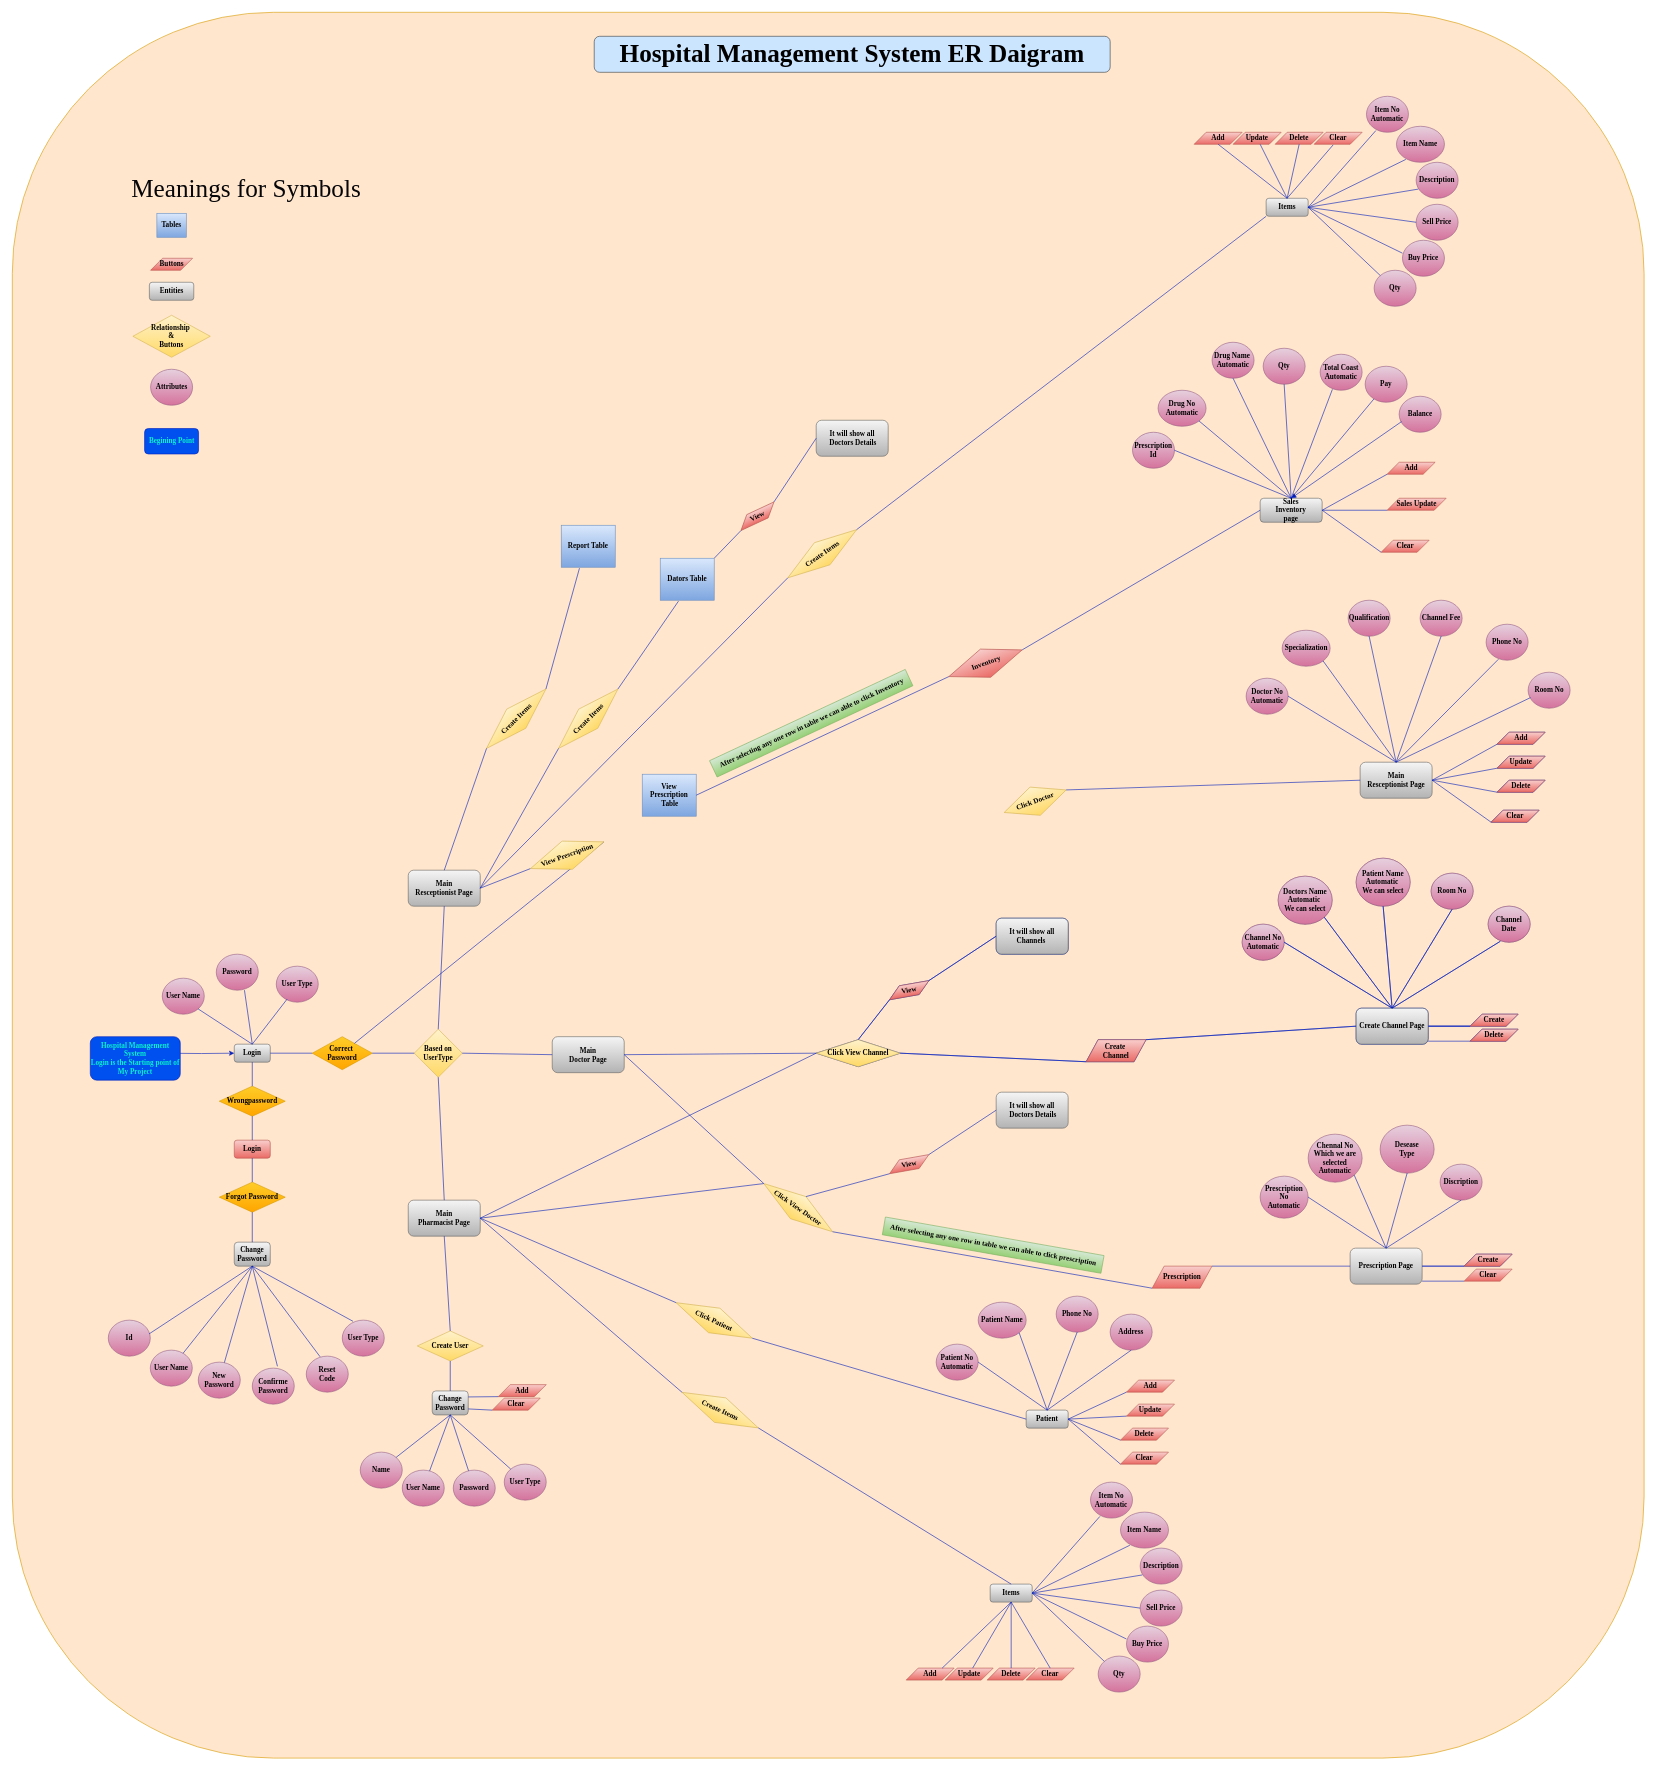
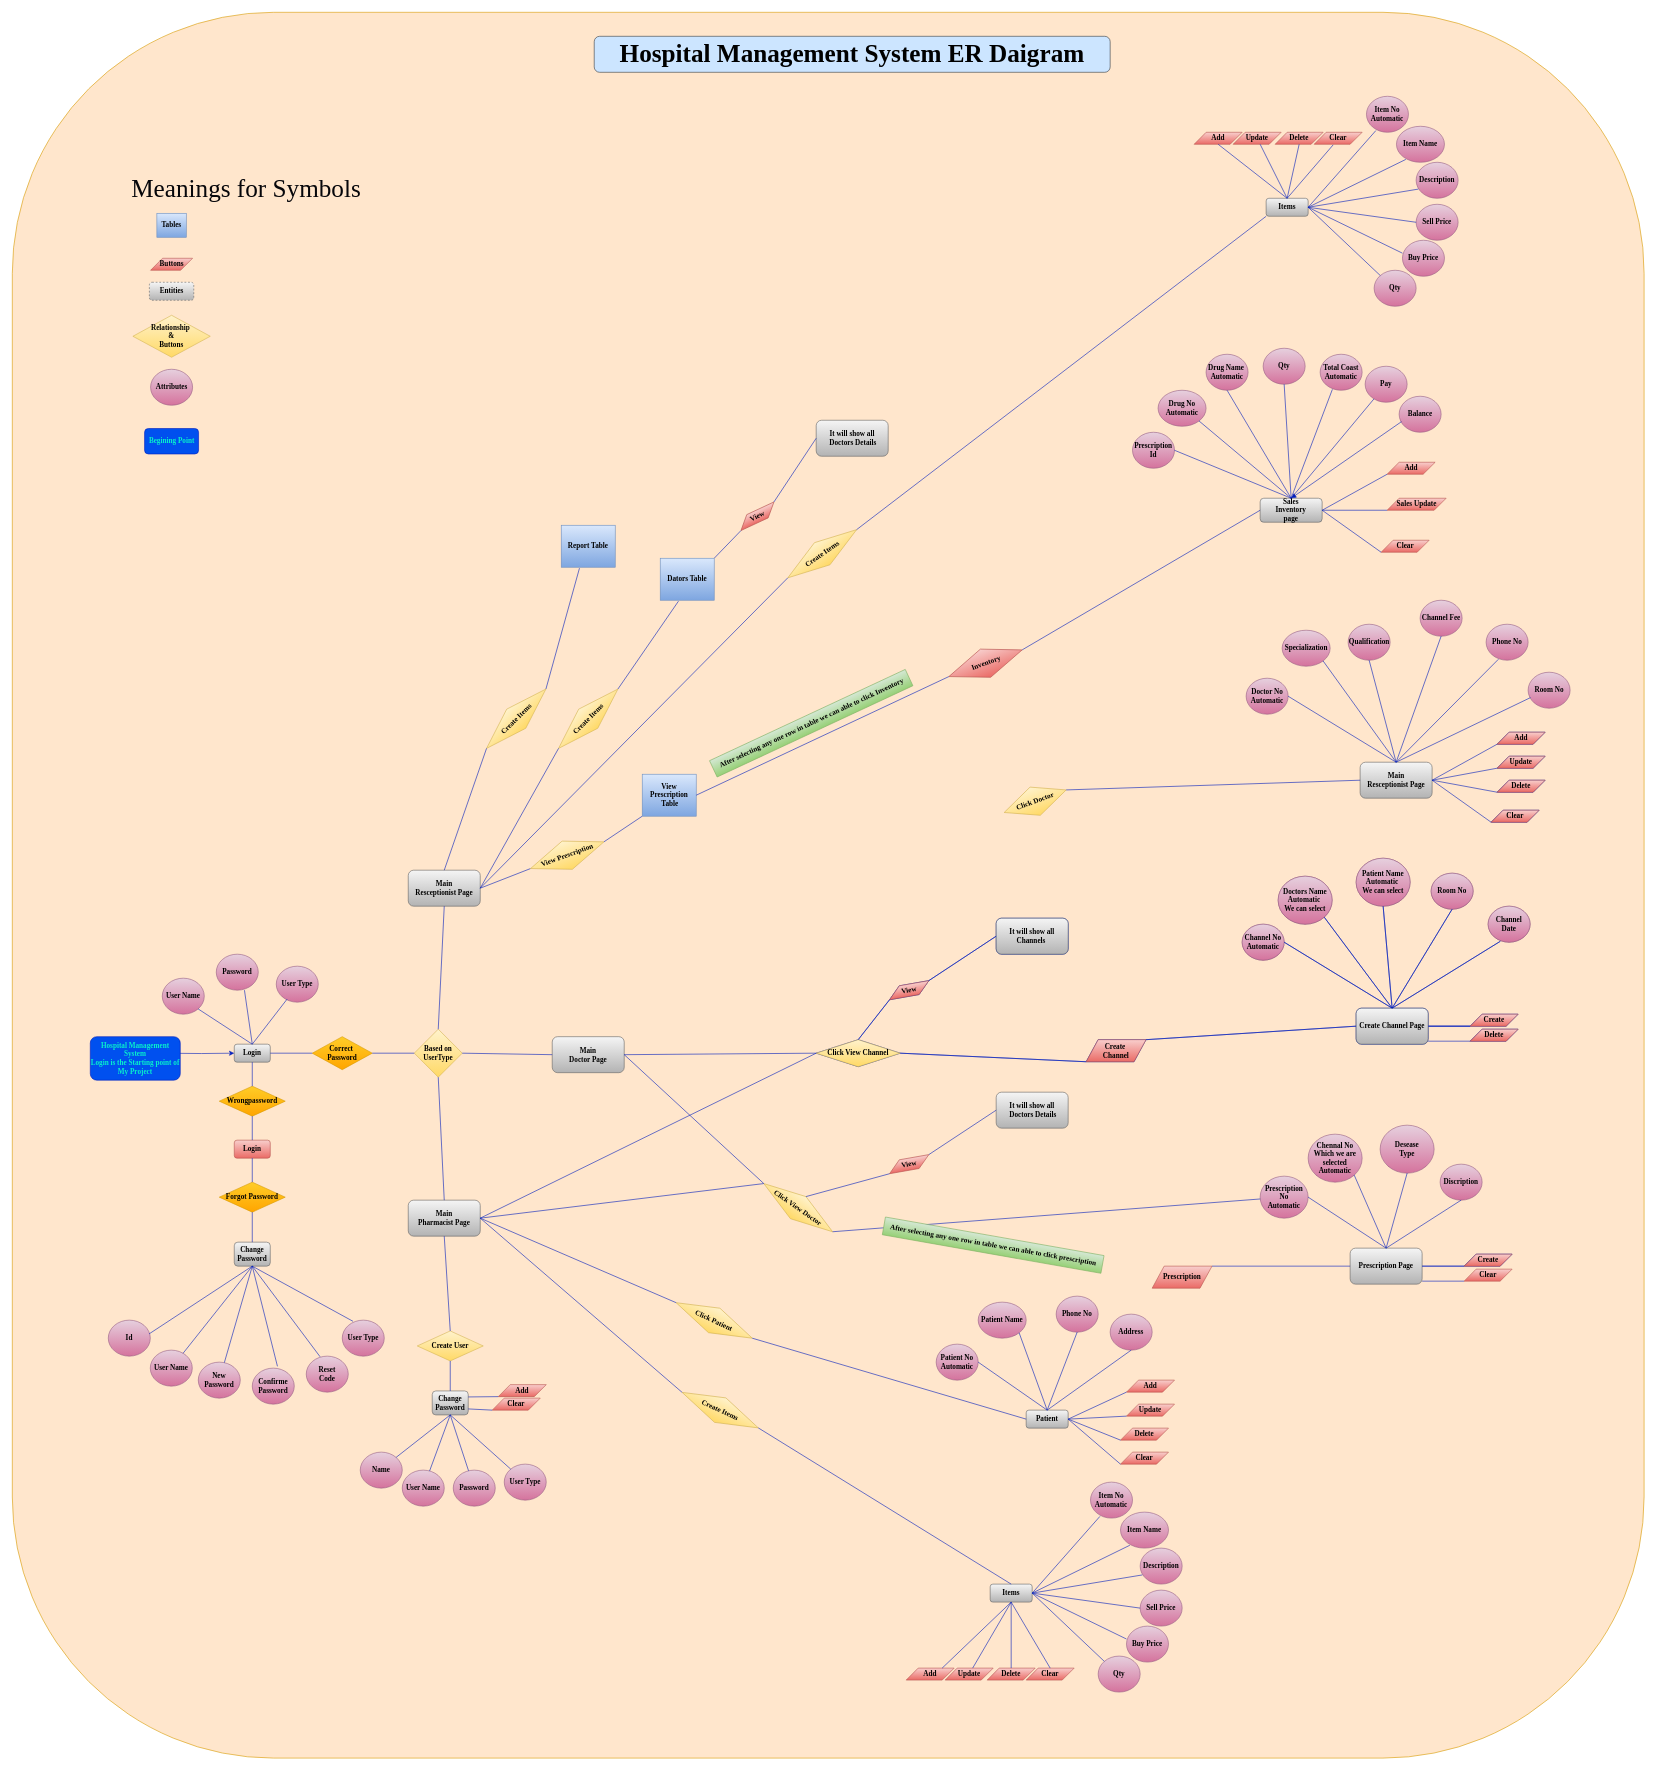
node "Entities": style solid -> dashed
node "Drug Name Automatic": moved (1233, 360) -> (1227, 372)
node "Qualification": moved (1369, 618) -> (1369, 642)
edge "View Prescription" -- "Correct Password": now "View Prescription" -- "View Prescription Table"
edge "Click View Doctor" -- "Prescription": now "Click View Doctor" -- "Prescription No Automatic"
